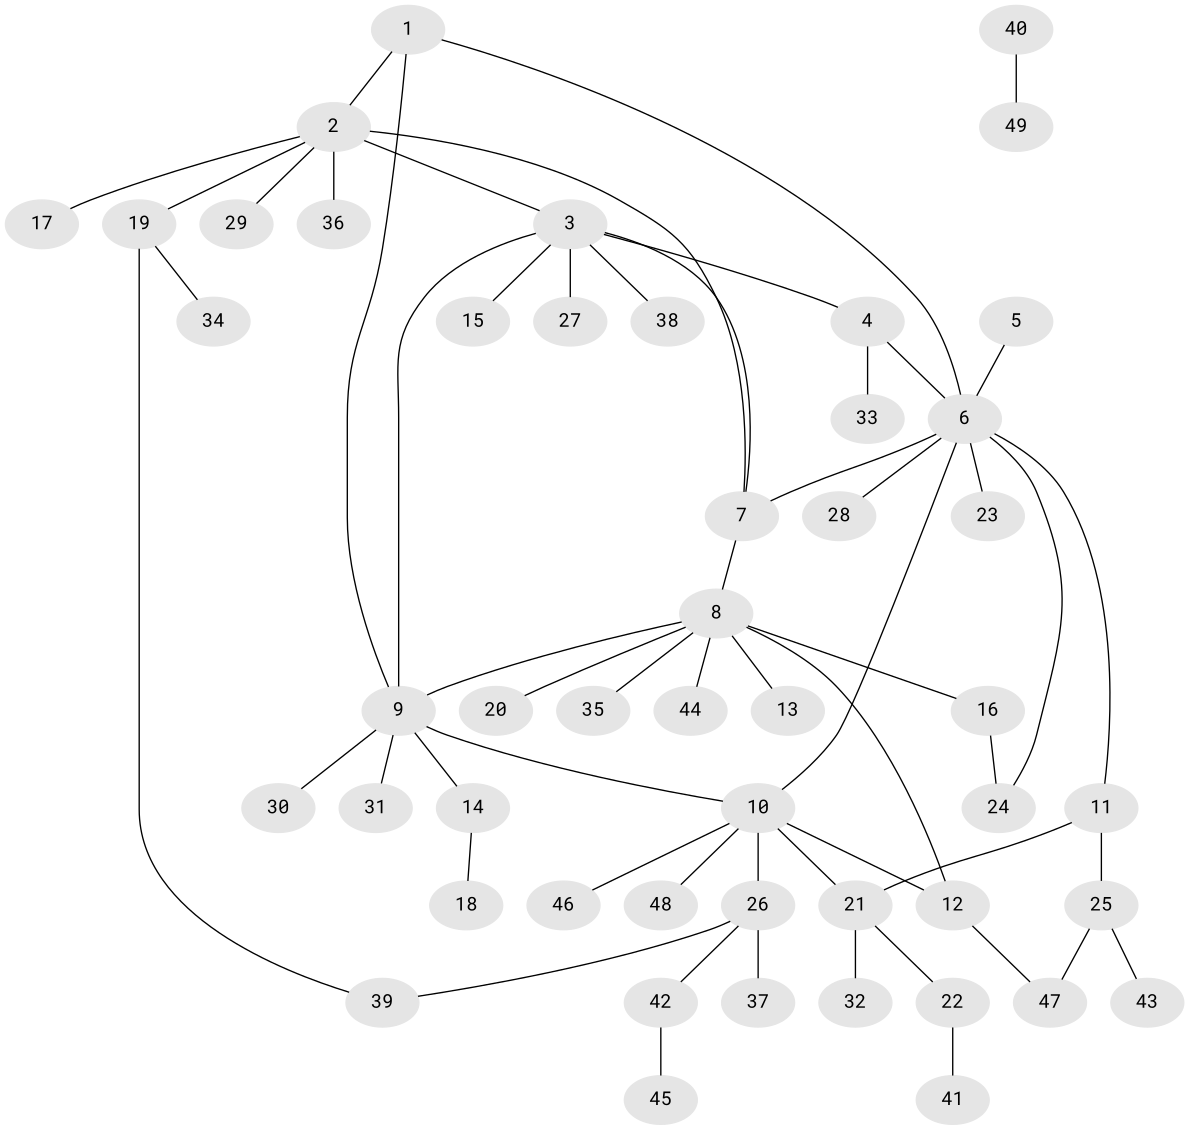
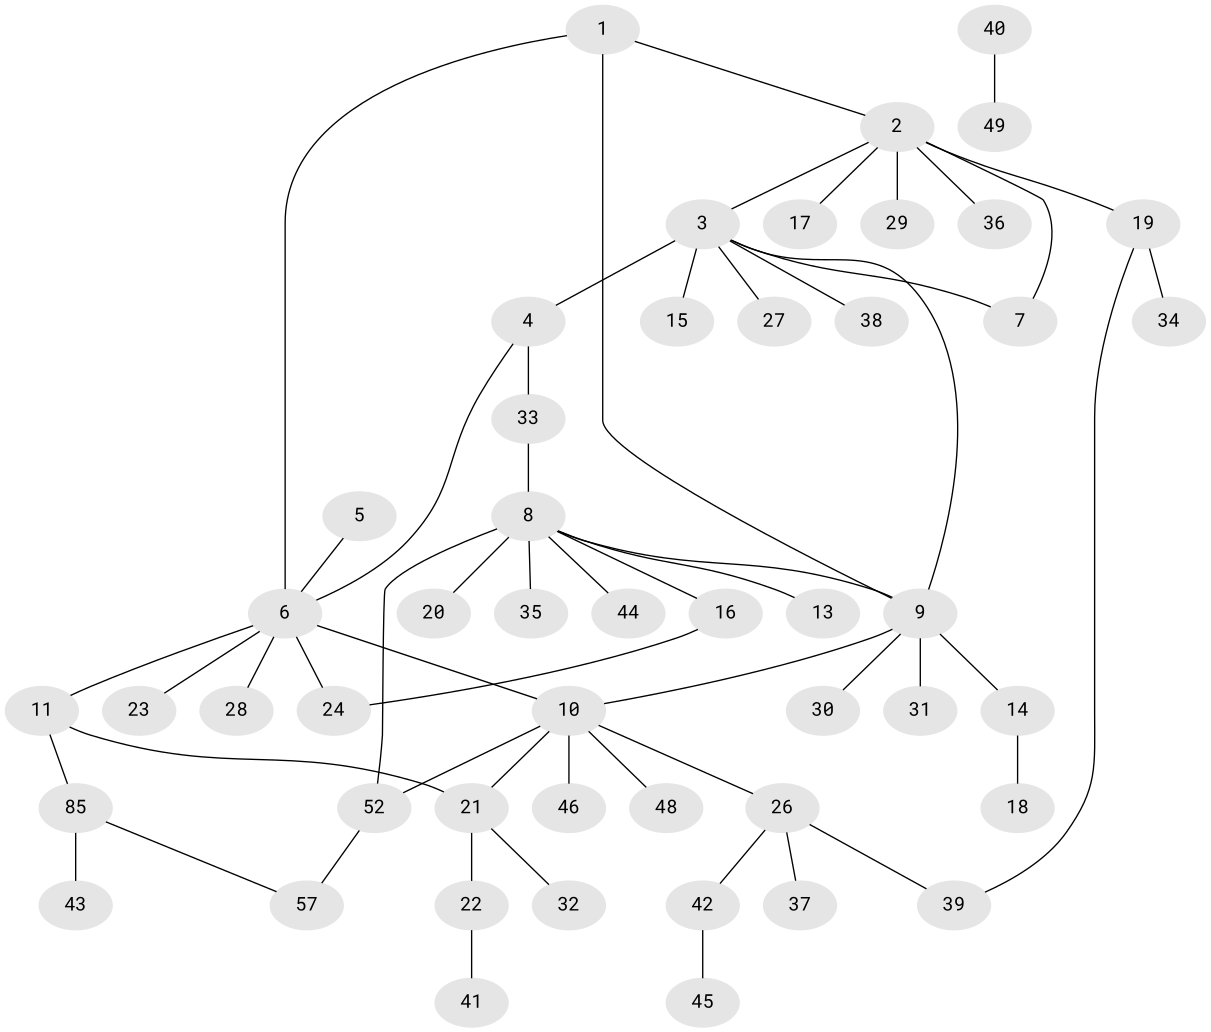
edge "6" -- "7": removed
edge "7" -- "8": now "33" -- "8"
node "12": label "12" -> "52"
node "25": label "25" -> "85"
node "47": label "47" -> "57"
